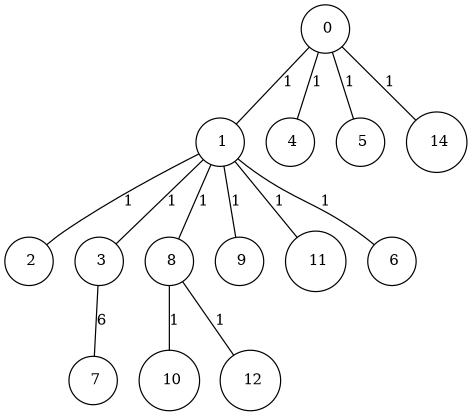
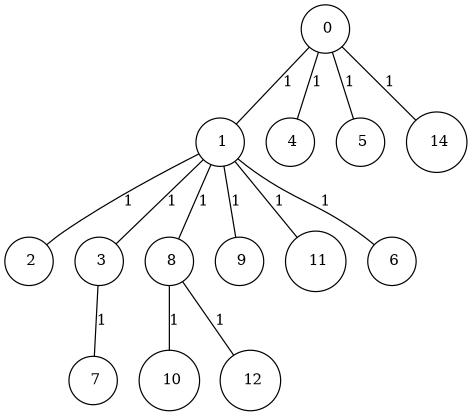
edge "3" -- "7": label "6" -> "1"
